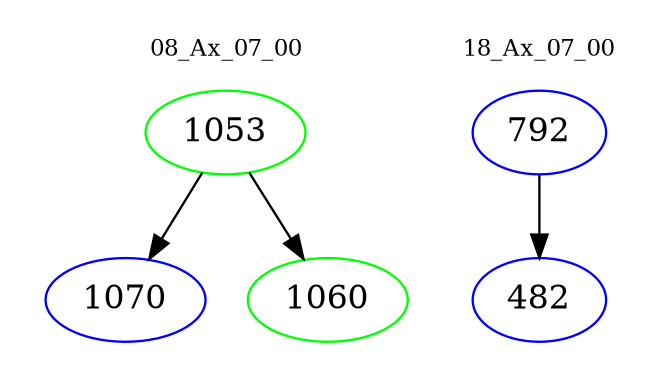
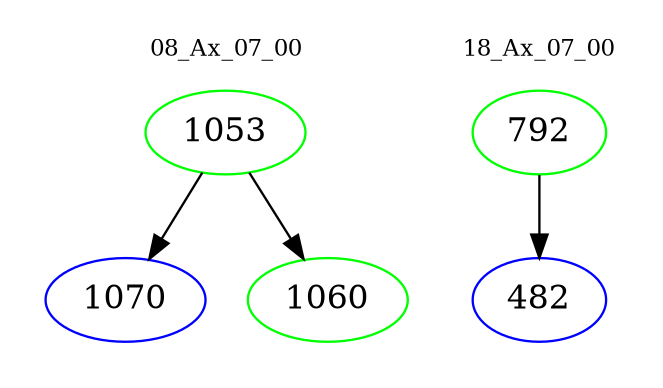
node "792": color blue -> green
